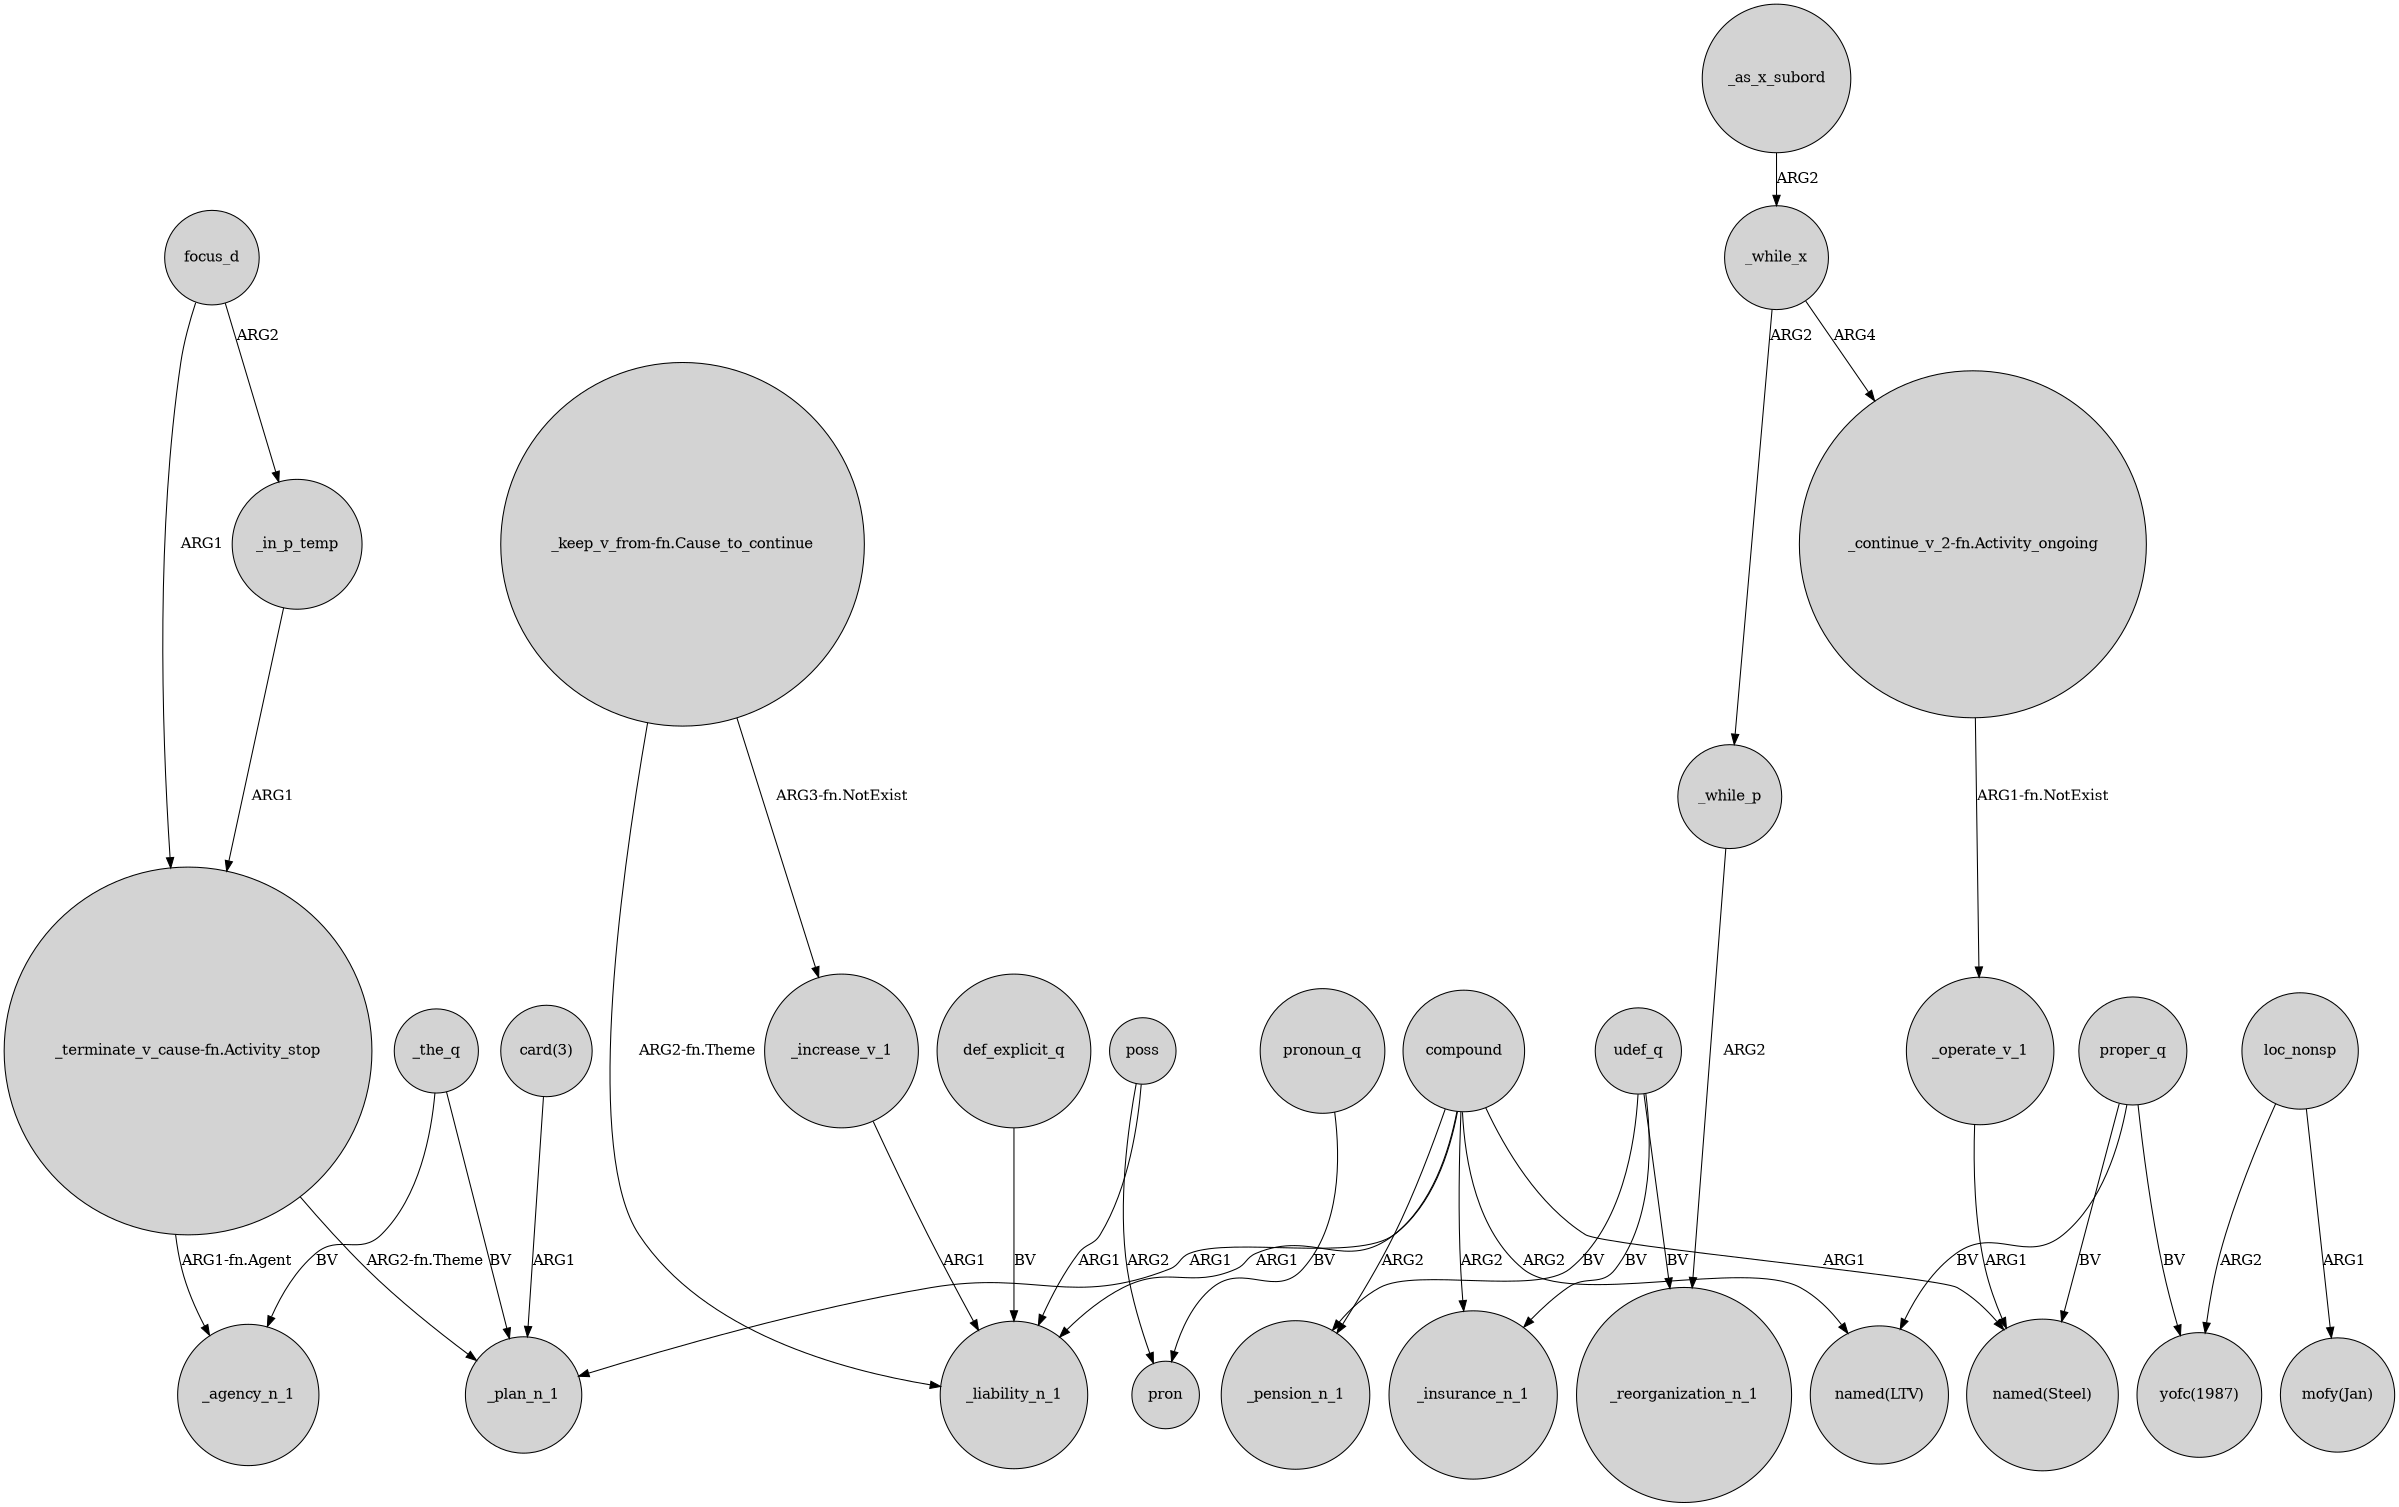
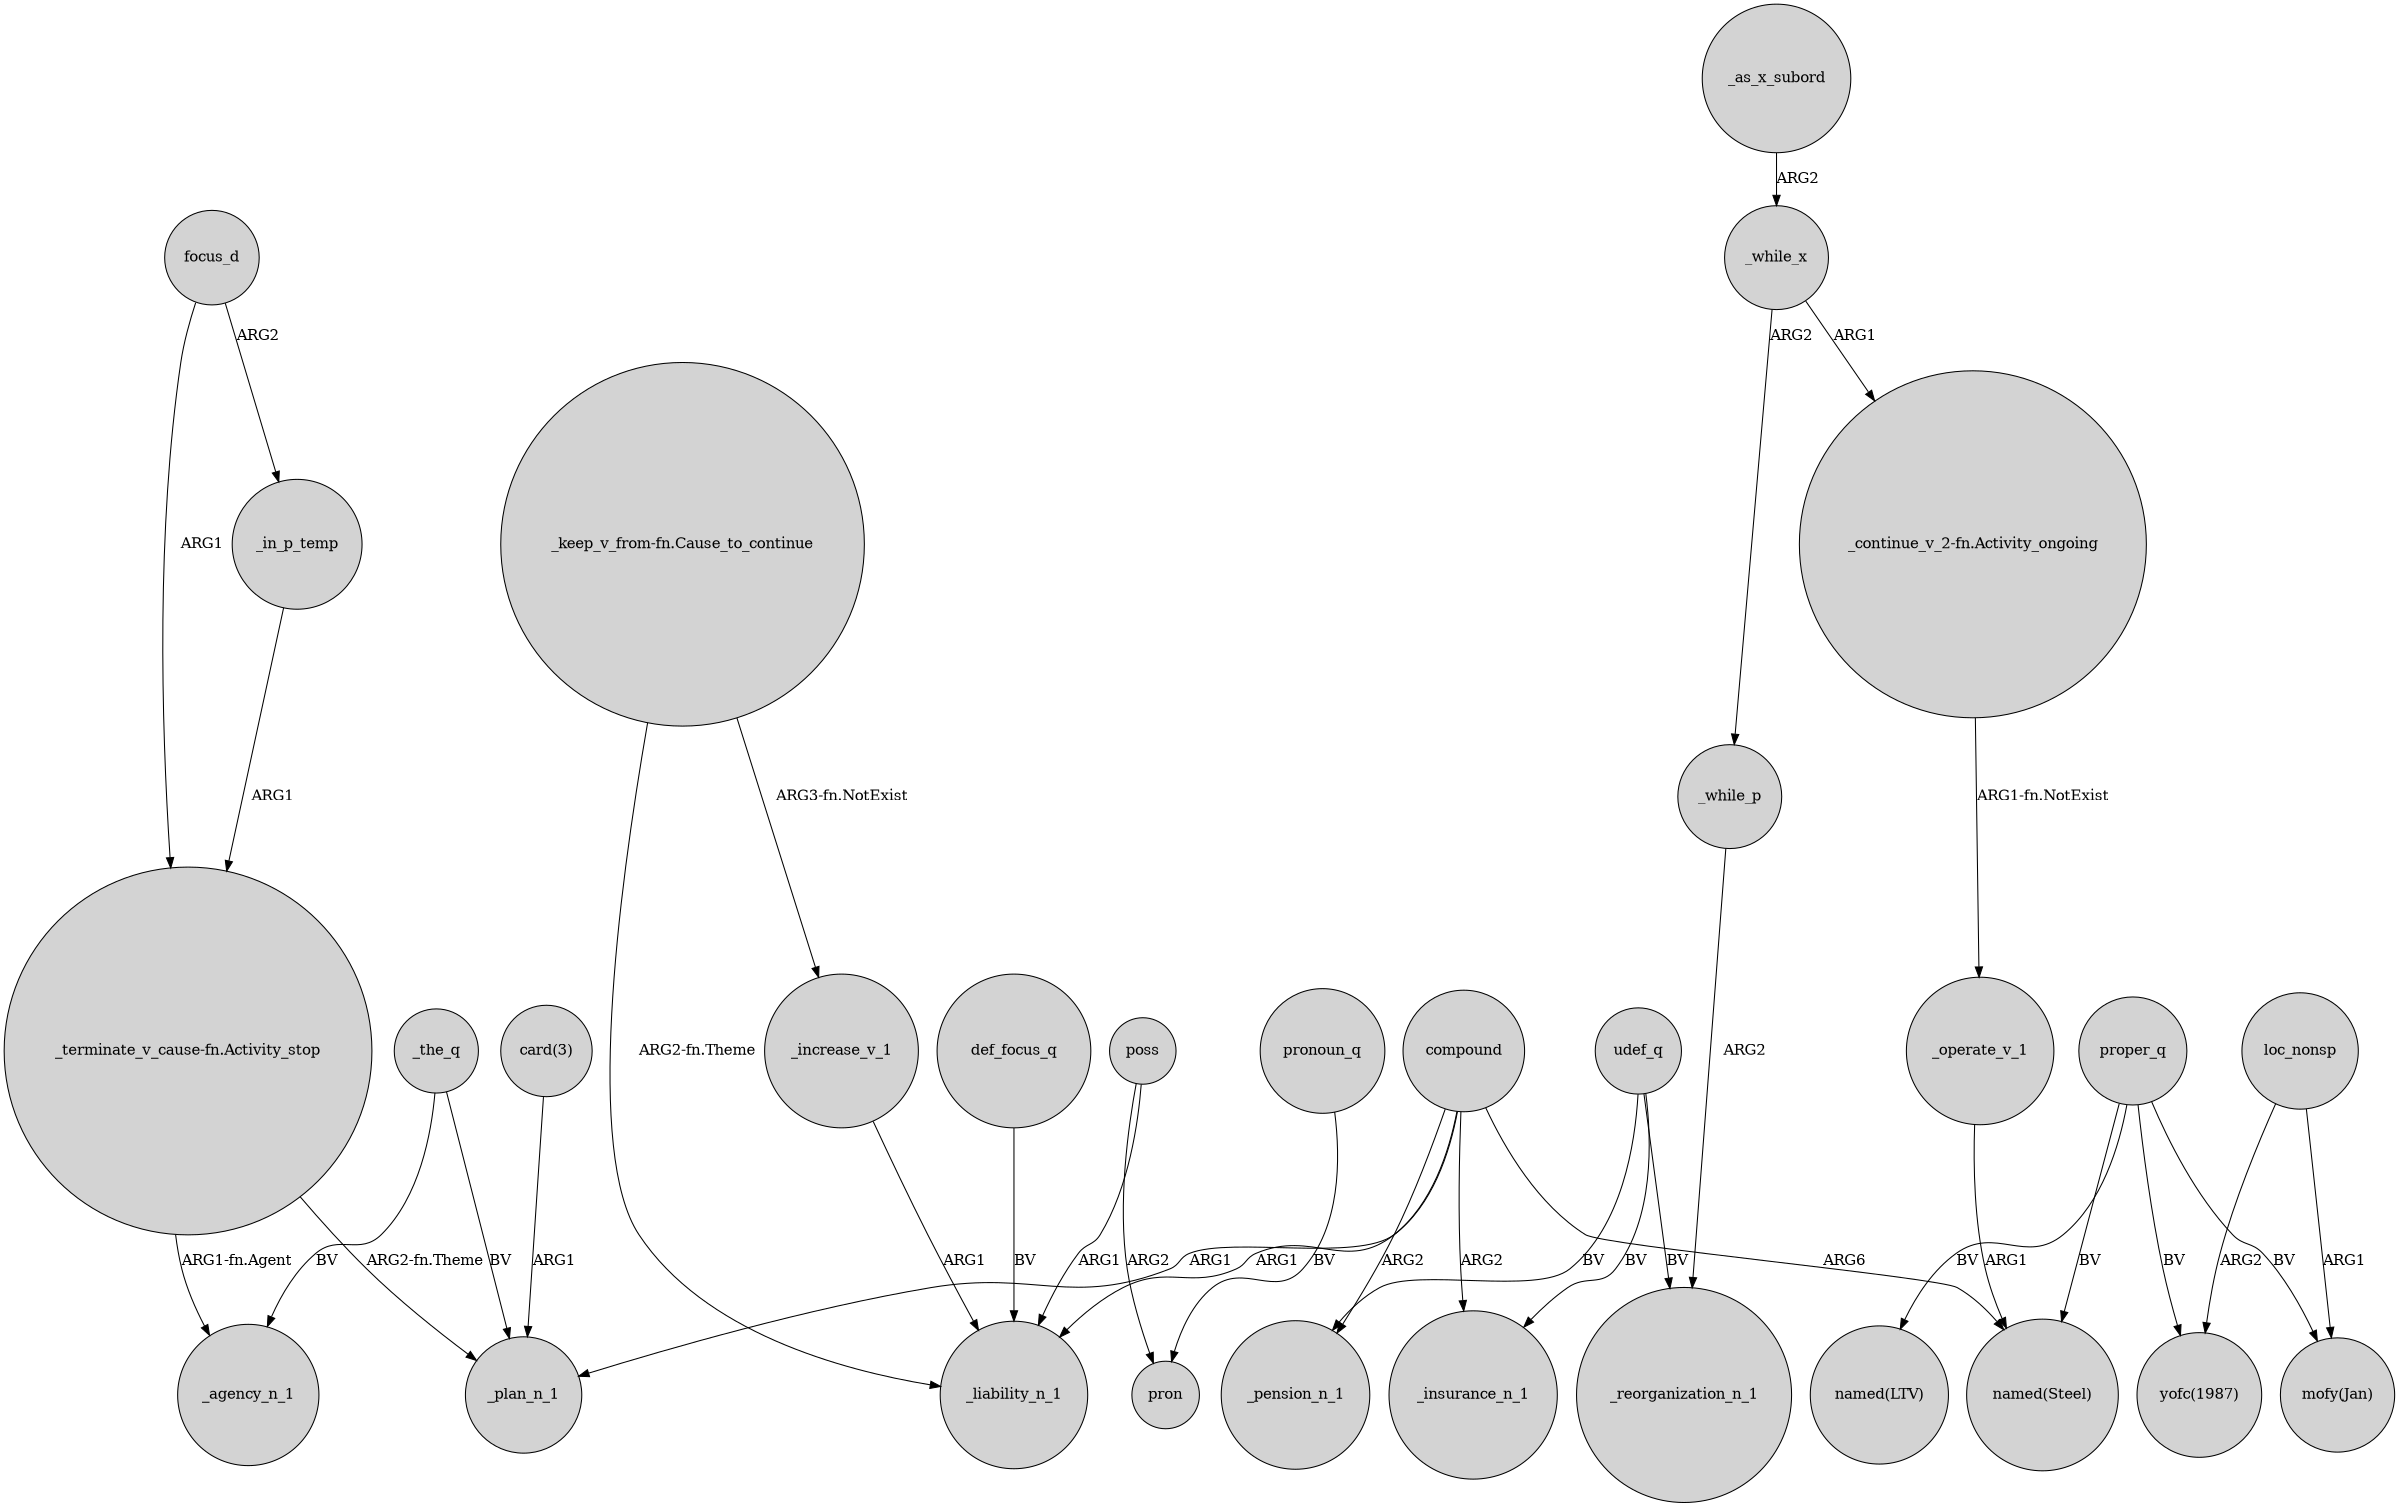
edge "_while_x" -> "_continue_v_2-fn.Activity_ongoing": label "ARG4" -> "ARG1"
node "def_explicit_q": label "def_explicit_q" -> "def_focus_q"
edge "proper_q" -> "mofy(Jan)": added, label "BV"
edge "compound" -> "named(Steel)": label "ARG1" -> "ARG6"
edge "compound" -> "named(LTV)": removed, label "ARG2"
